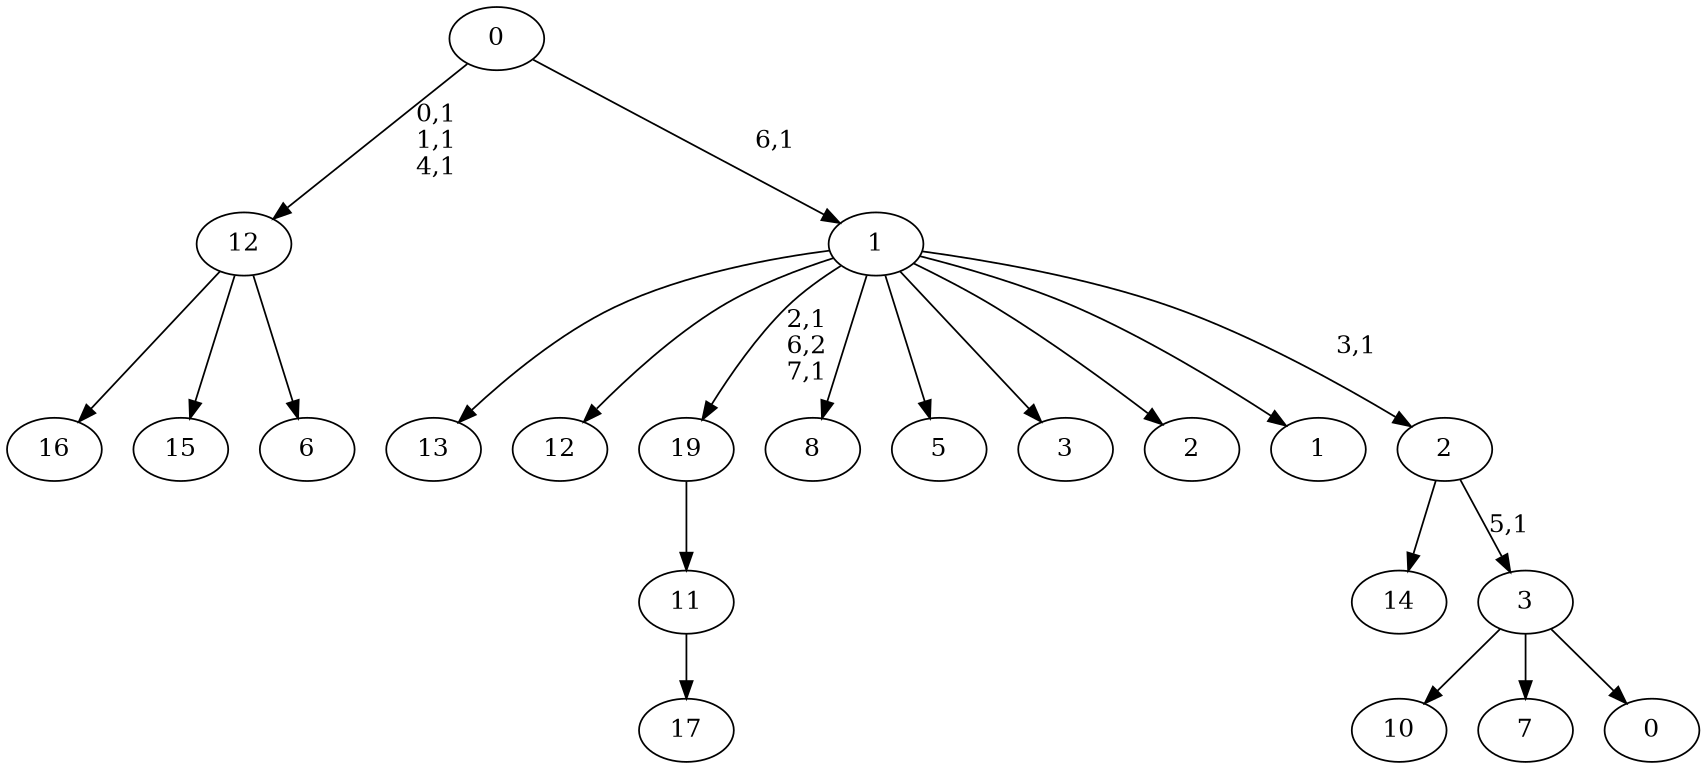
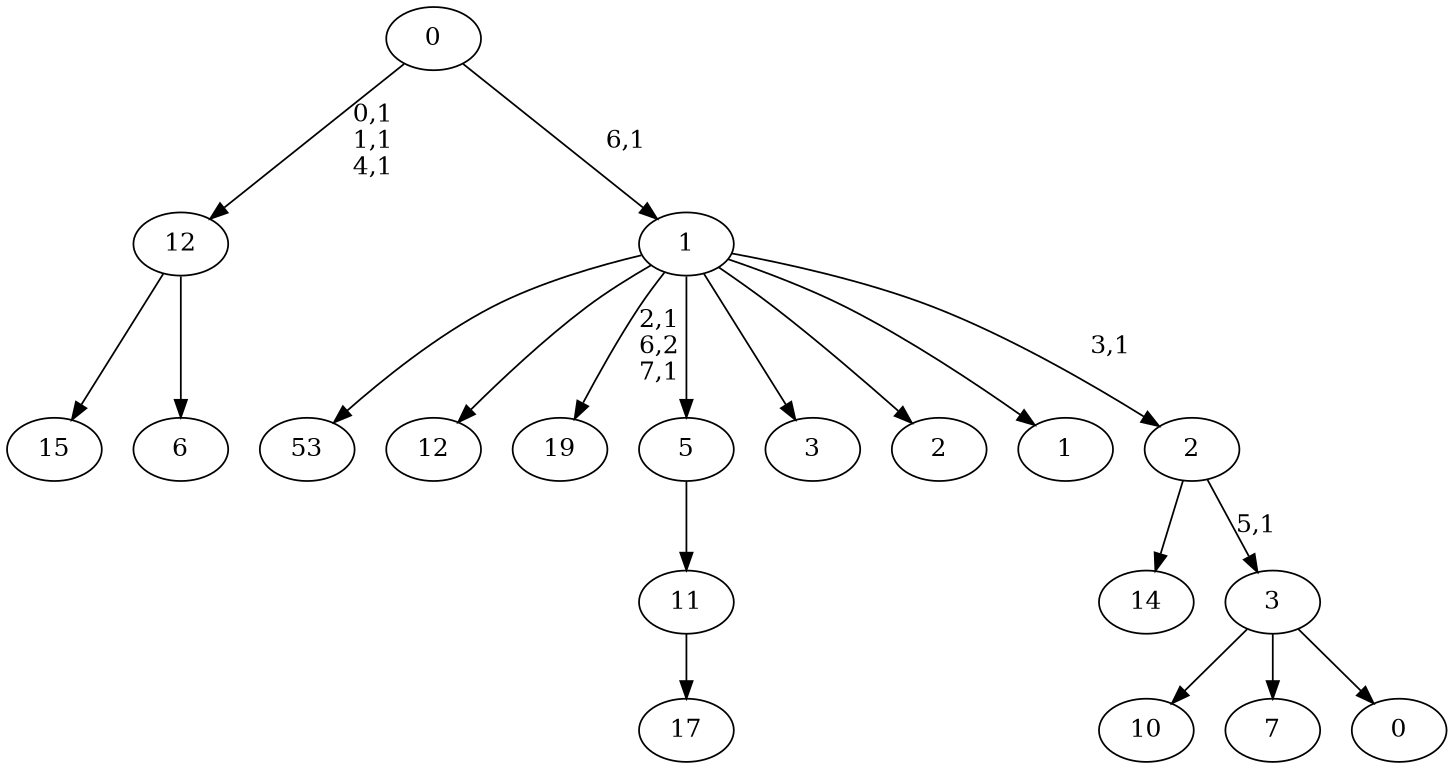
node "16": removed
node "13": label "13" -> "53"
node "8": removed
edge "19" -> "11": now "5" -> "11"
